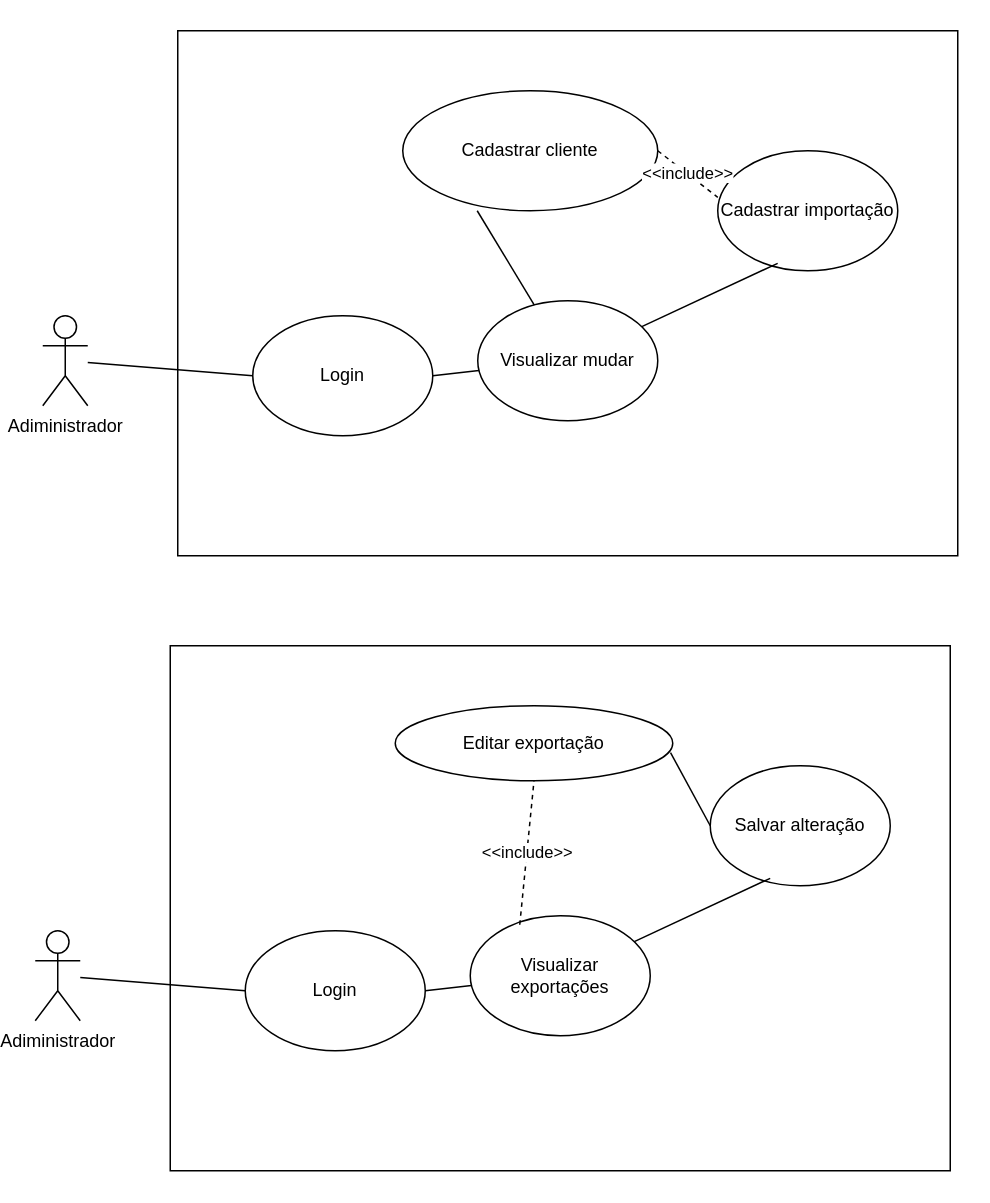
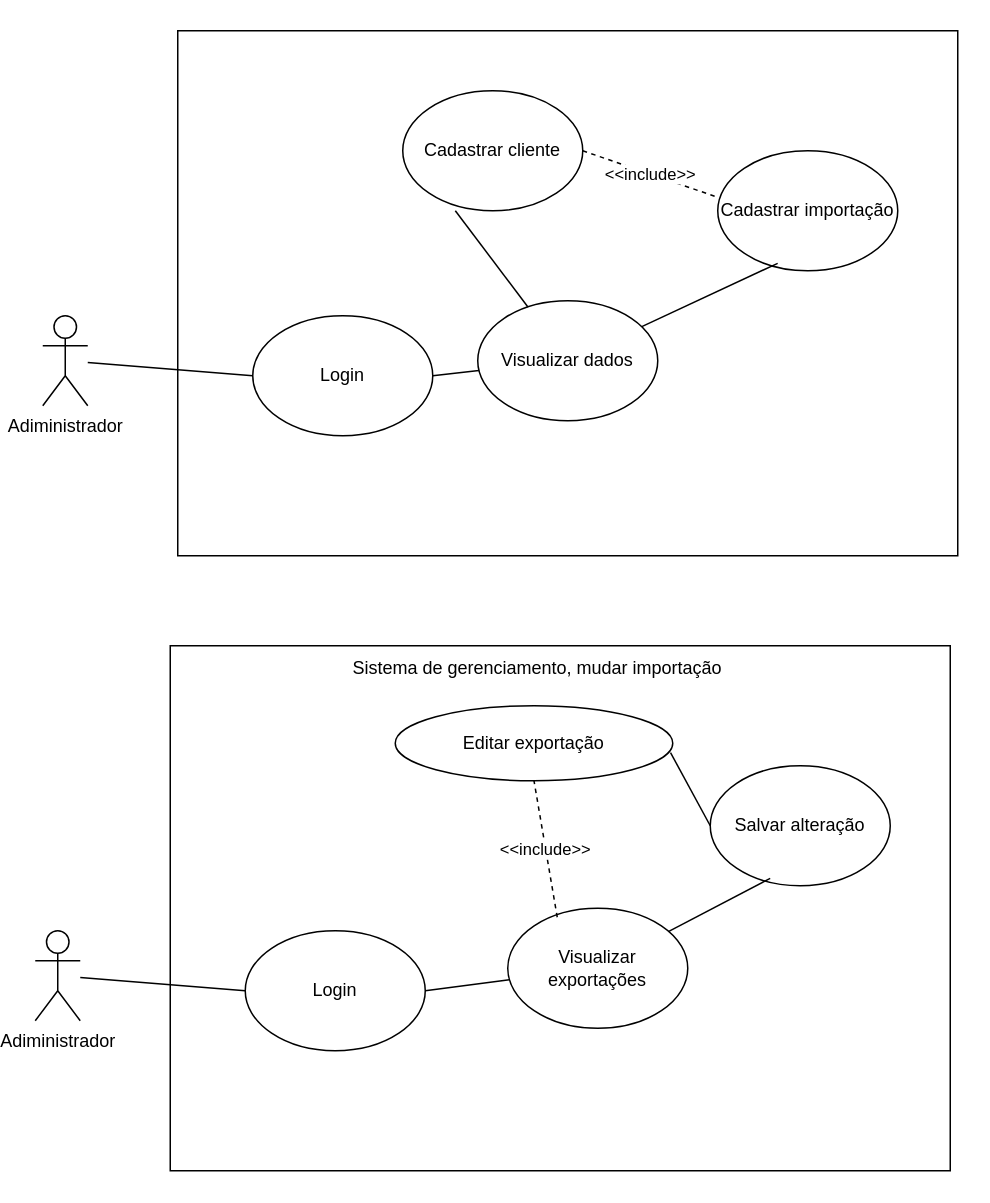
node "Cadastrar cliente": size 255x120 -> 180x120
node "Visualizar mudar": label "Visualizar mudar" -> "Visualizar dados"
node "Sistema de gerenciamento, mudar importação": added
node "Visualizar exportações": moved (560, 976) -> (598, 968)
